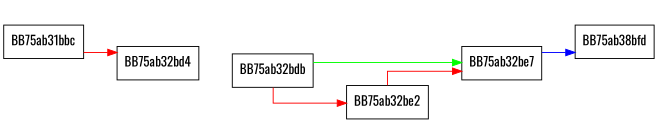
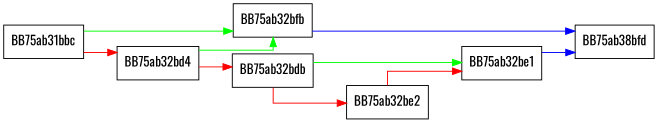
node "BB75ab32bfb": added
node "BB75ab32be7": label "BB75ab32be7" -> "BB75ab32be1"
edge "BB75ab32bd4" -> "BB75ab32bdb": added
